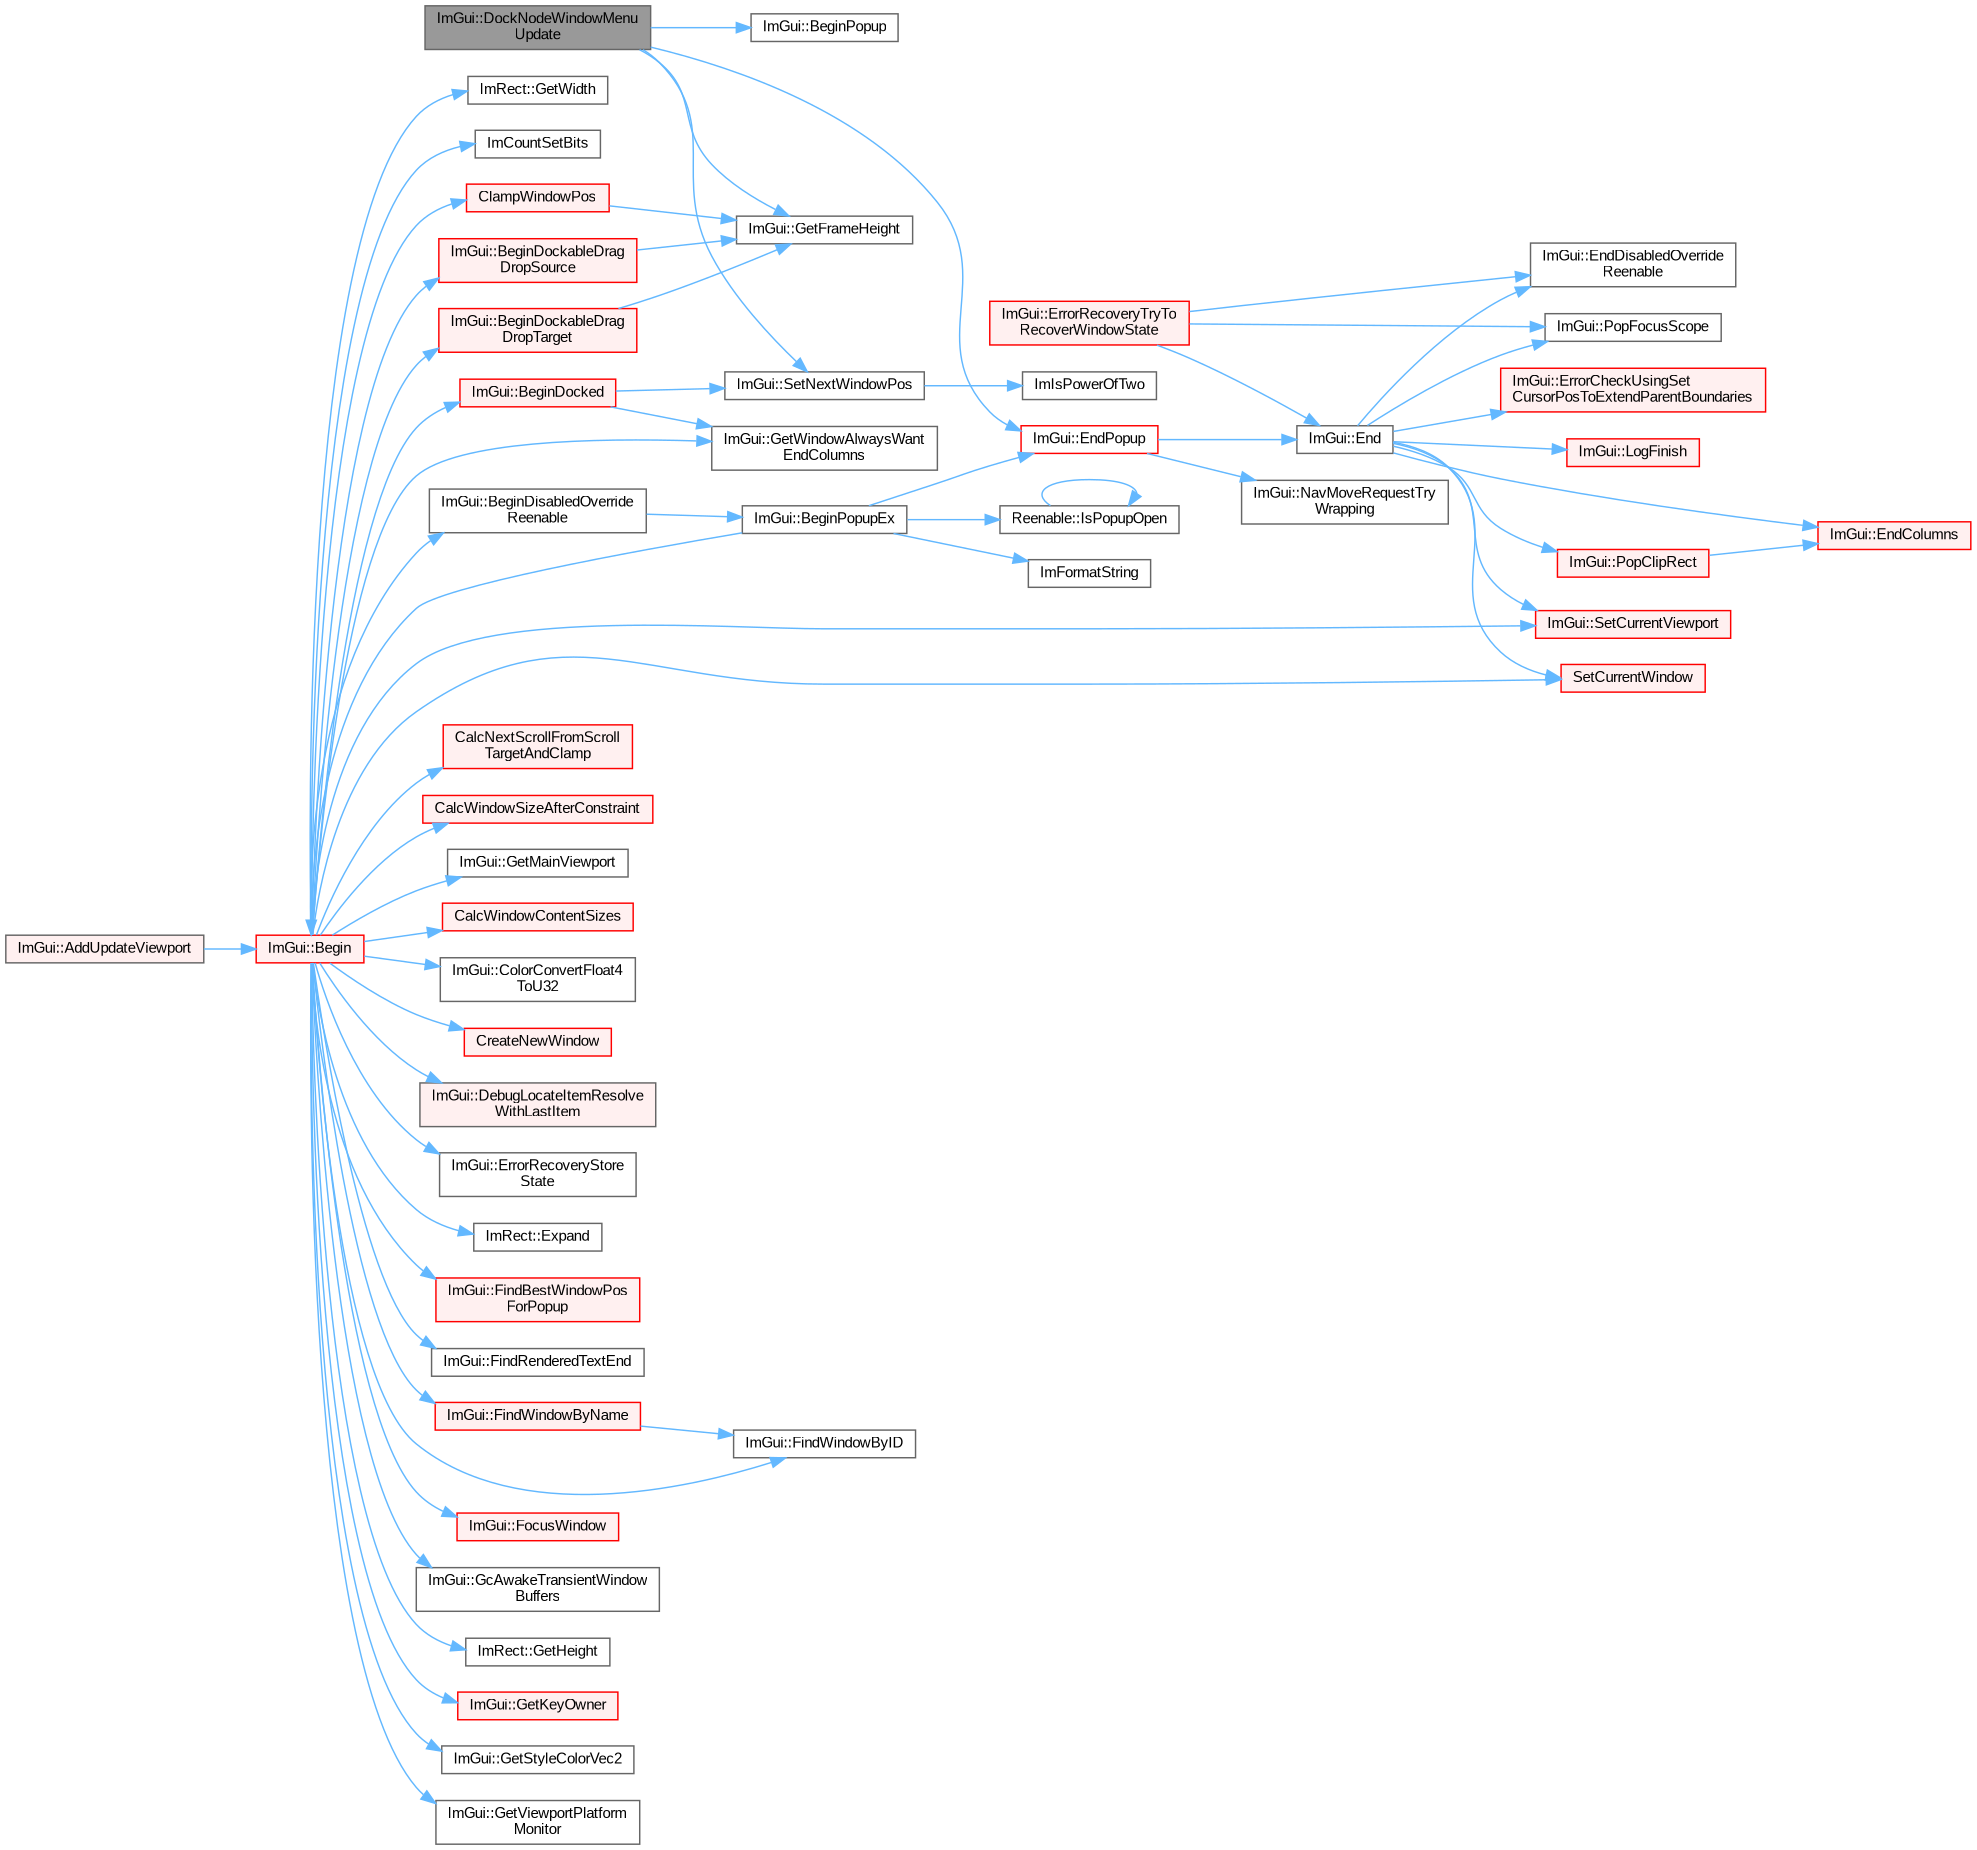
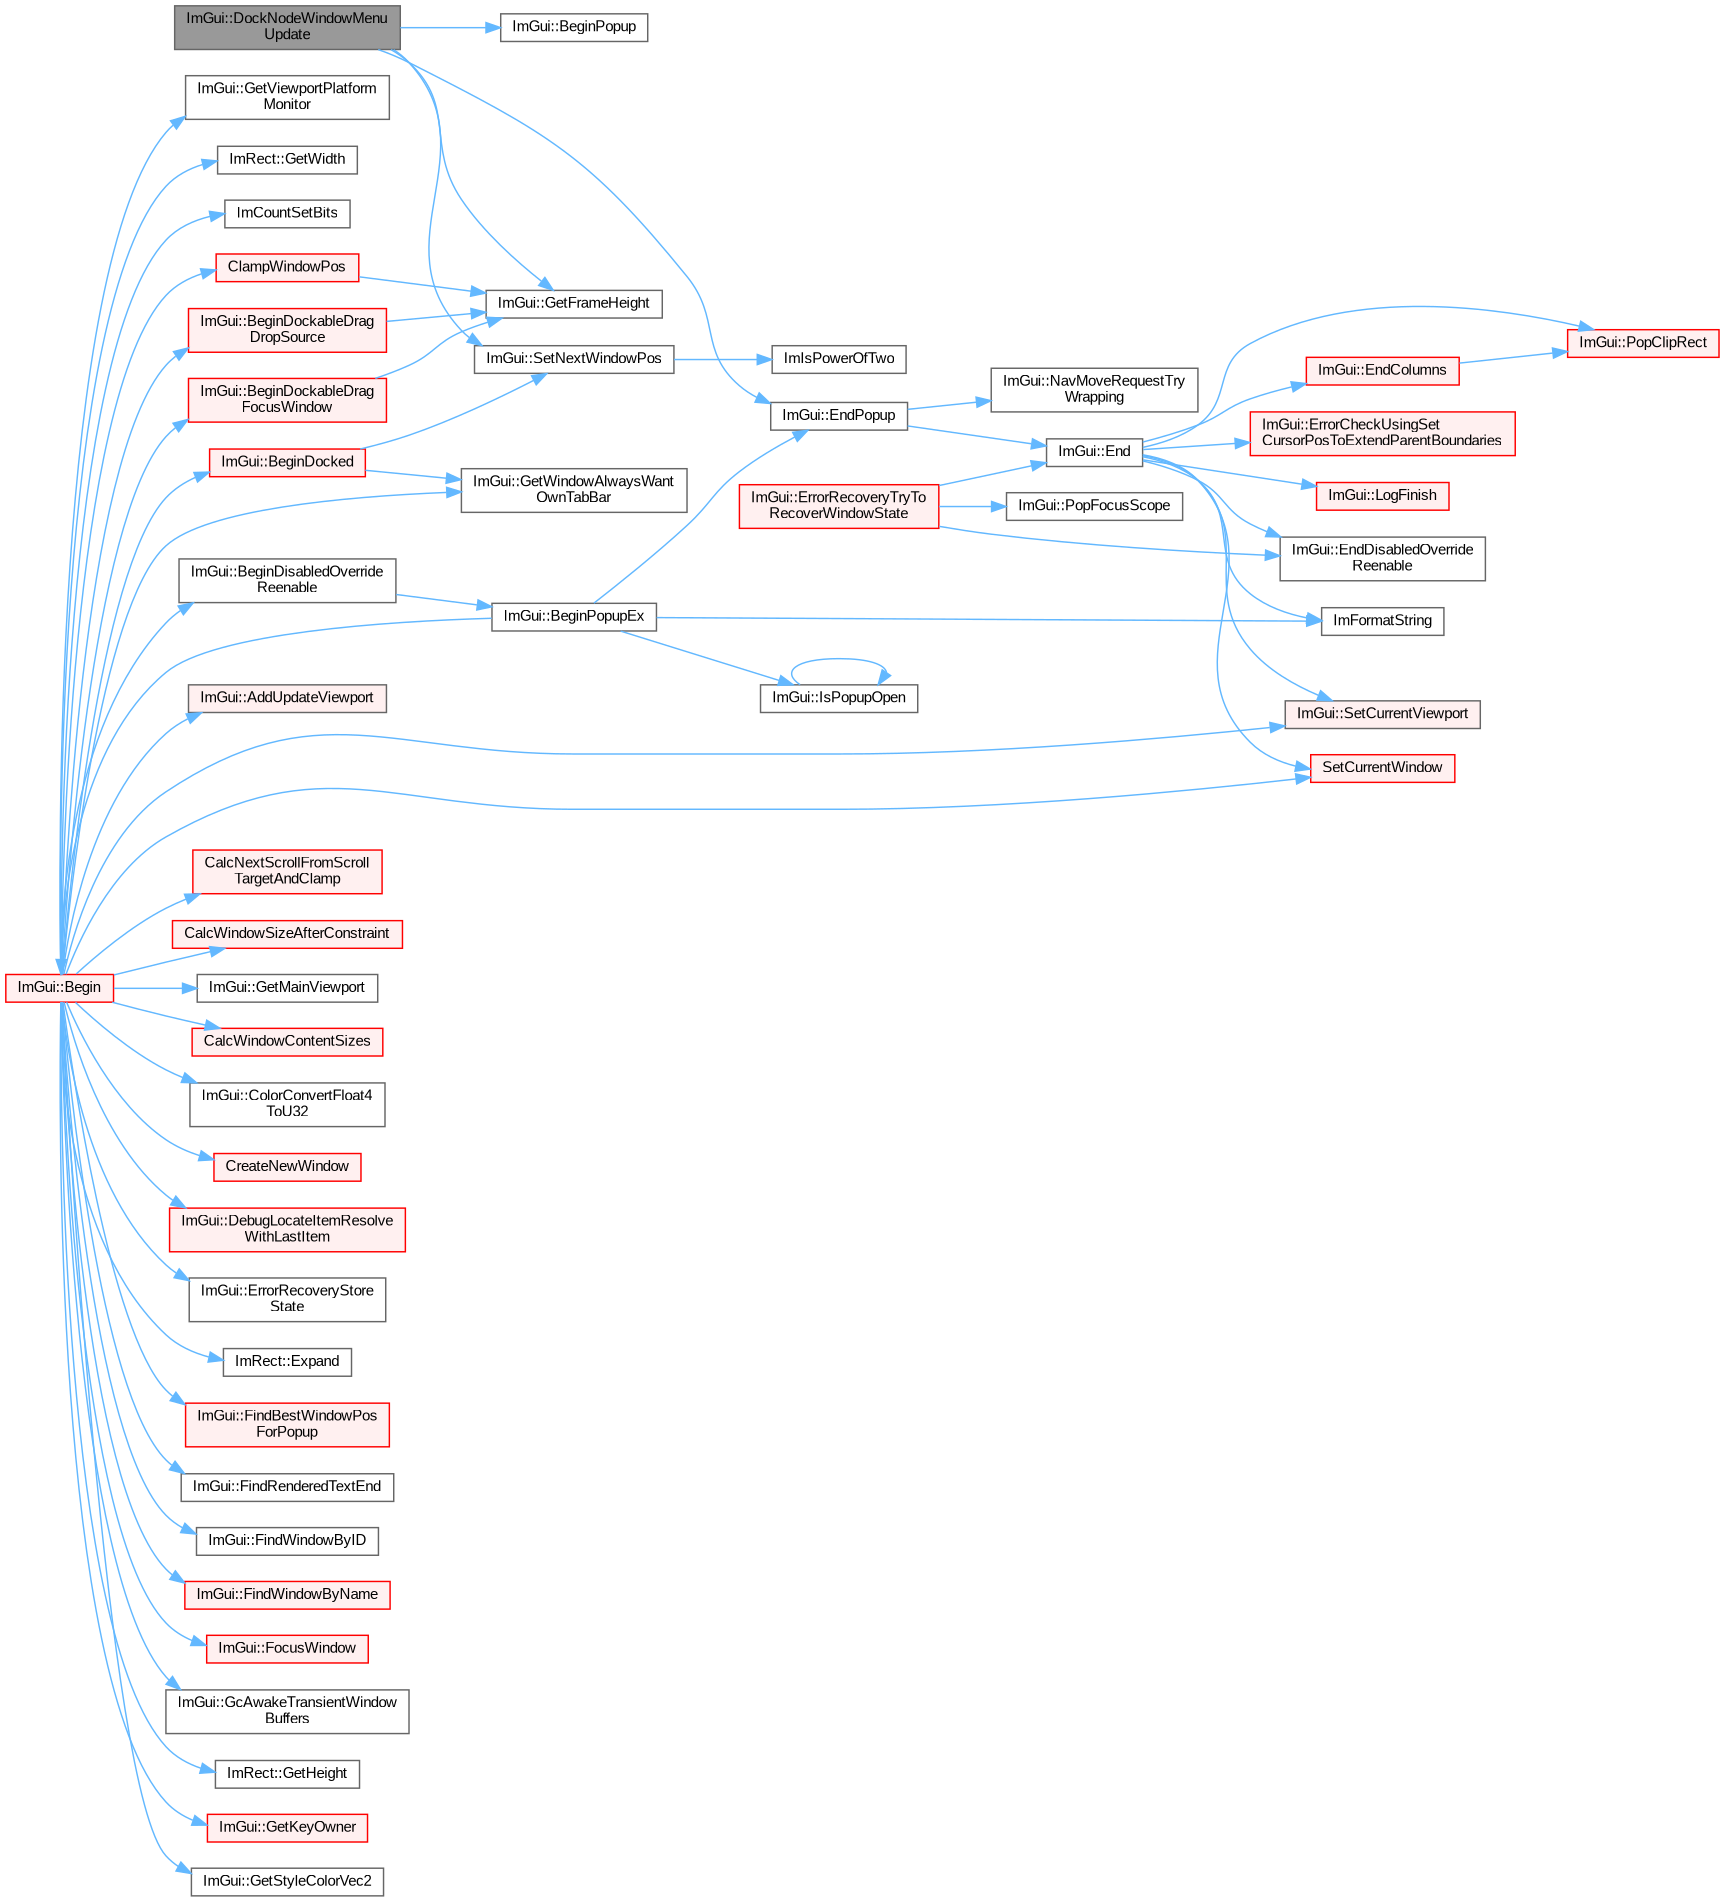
node "ImGui::BeginDockableDrag DropTarget": label "ImGui::BeginDockableDrag DropTarget" -> "ImGui::BeginDockableDrag FocusWindow"
edge "ImGui::End" -> "ImGui::PopFocusScope": now "ImGui::End" -> "ImFormatString"
node "ImGui::EndPopup": color red -> grey40
node "ImGui::GetWindowAlwaysWant EndColumns": label "ImGui::GetWindowAlwaysWant EndColumns" -> "ImGui::GetWindowAlwaysWant OwnTabBar"
node "Reenable::IsPopupOpen": label "Reenable::IsPopupOpen" -> "ImGui::IsPopupOpen"
edge "ImGui::PopClipRect" -> "ImGui::EndColumns": reversed
node "ImGui::SetCurrentViewport": color red -> grey40
edge "ImGui::AddUpdateViewport" -> "ImGui::Begin": reversed
node "ImGui::DebugLocateItemResolve WithLastItem": color grey40 -> red
edge "ImGui::FindWindowByName" -> "ImGui::FindWindowByID": removed
